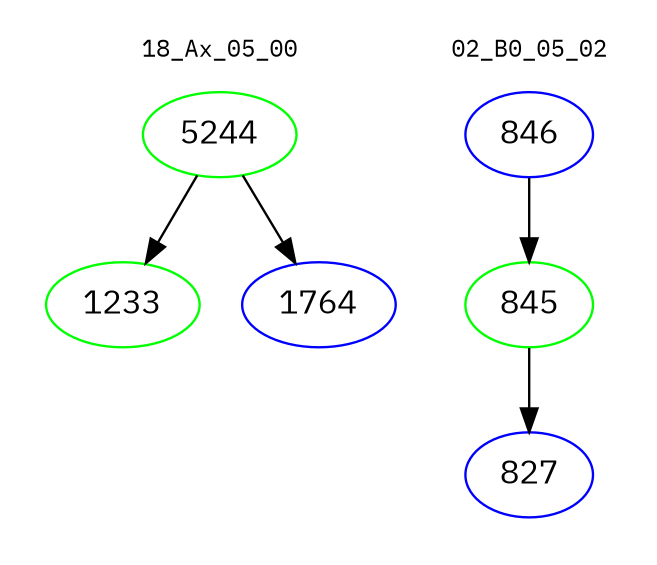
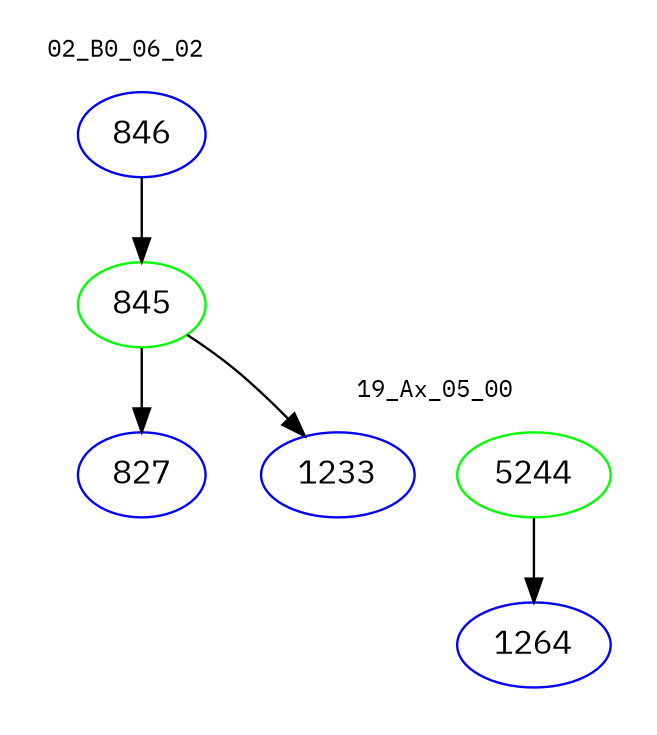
cluster "18_Ax_05_00": label "18_Ax_05_00" -> "19_Ax_05_00"
cluster "02_B0_05_02": label "02_B0_05_02" -> "02_B0_06_02"
edge "5244" -> "1233": now "845" -> "1233"
node "1233": color green -> blue
node "1764": label "1764" -> "1264"
